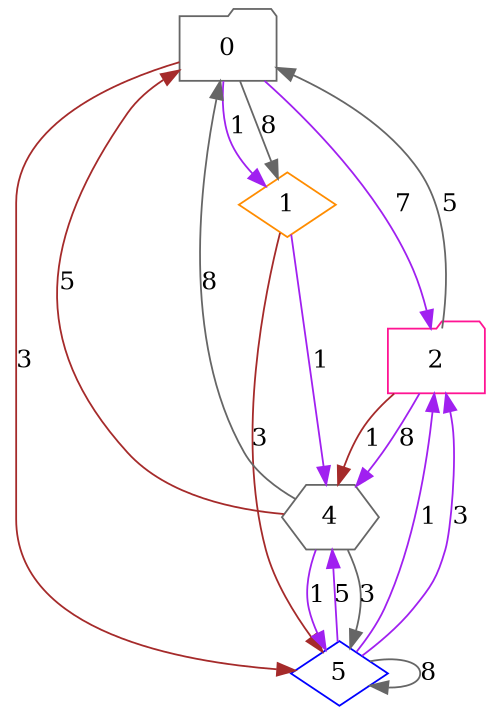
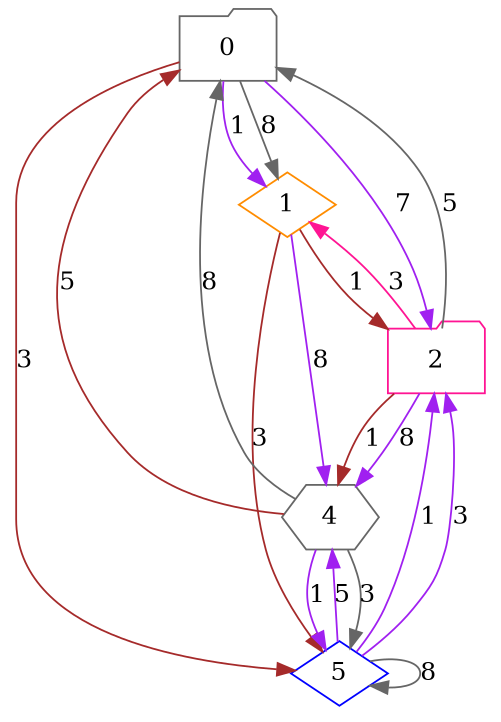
edge "2" -> "1": added, label "3"
edge "1" -> "2": added, label "1"
edge "1" -> "4": label "1" -> "8"
